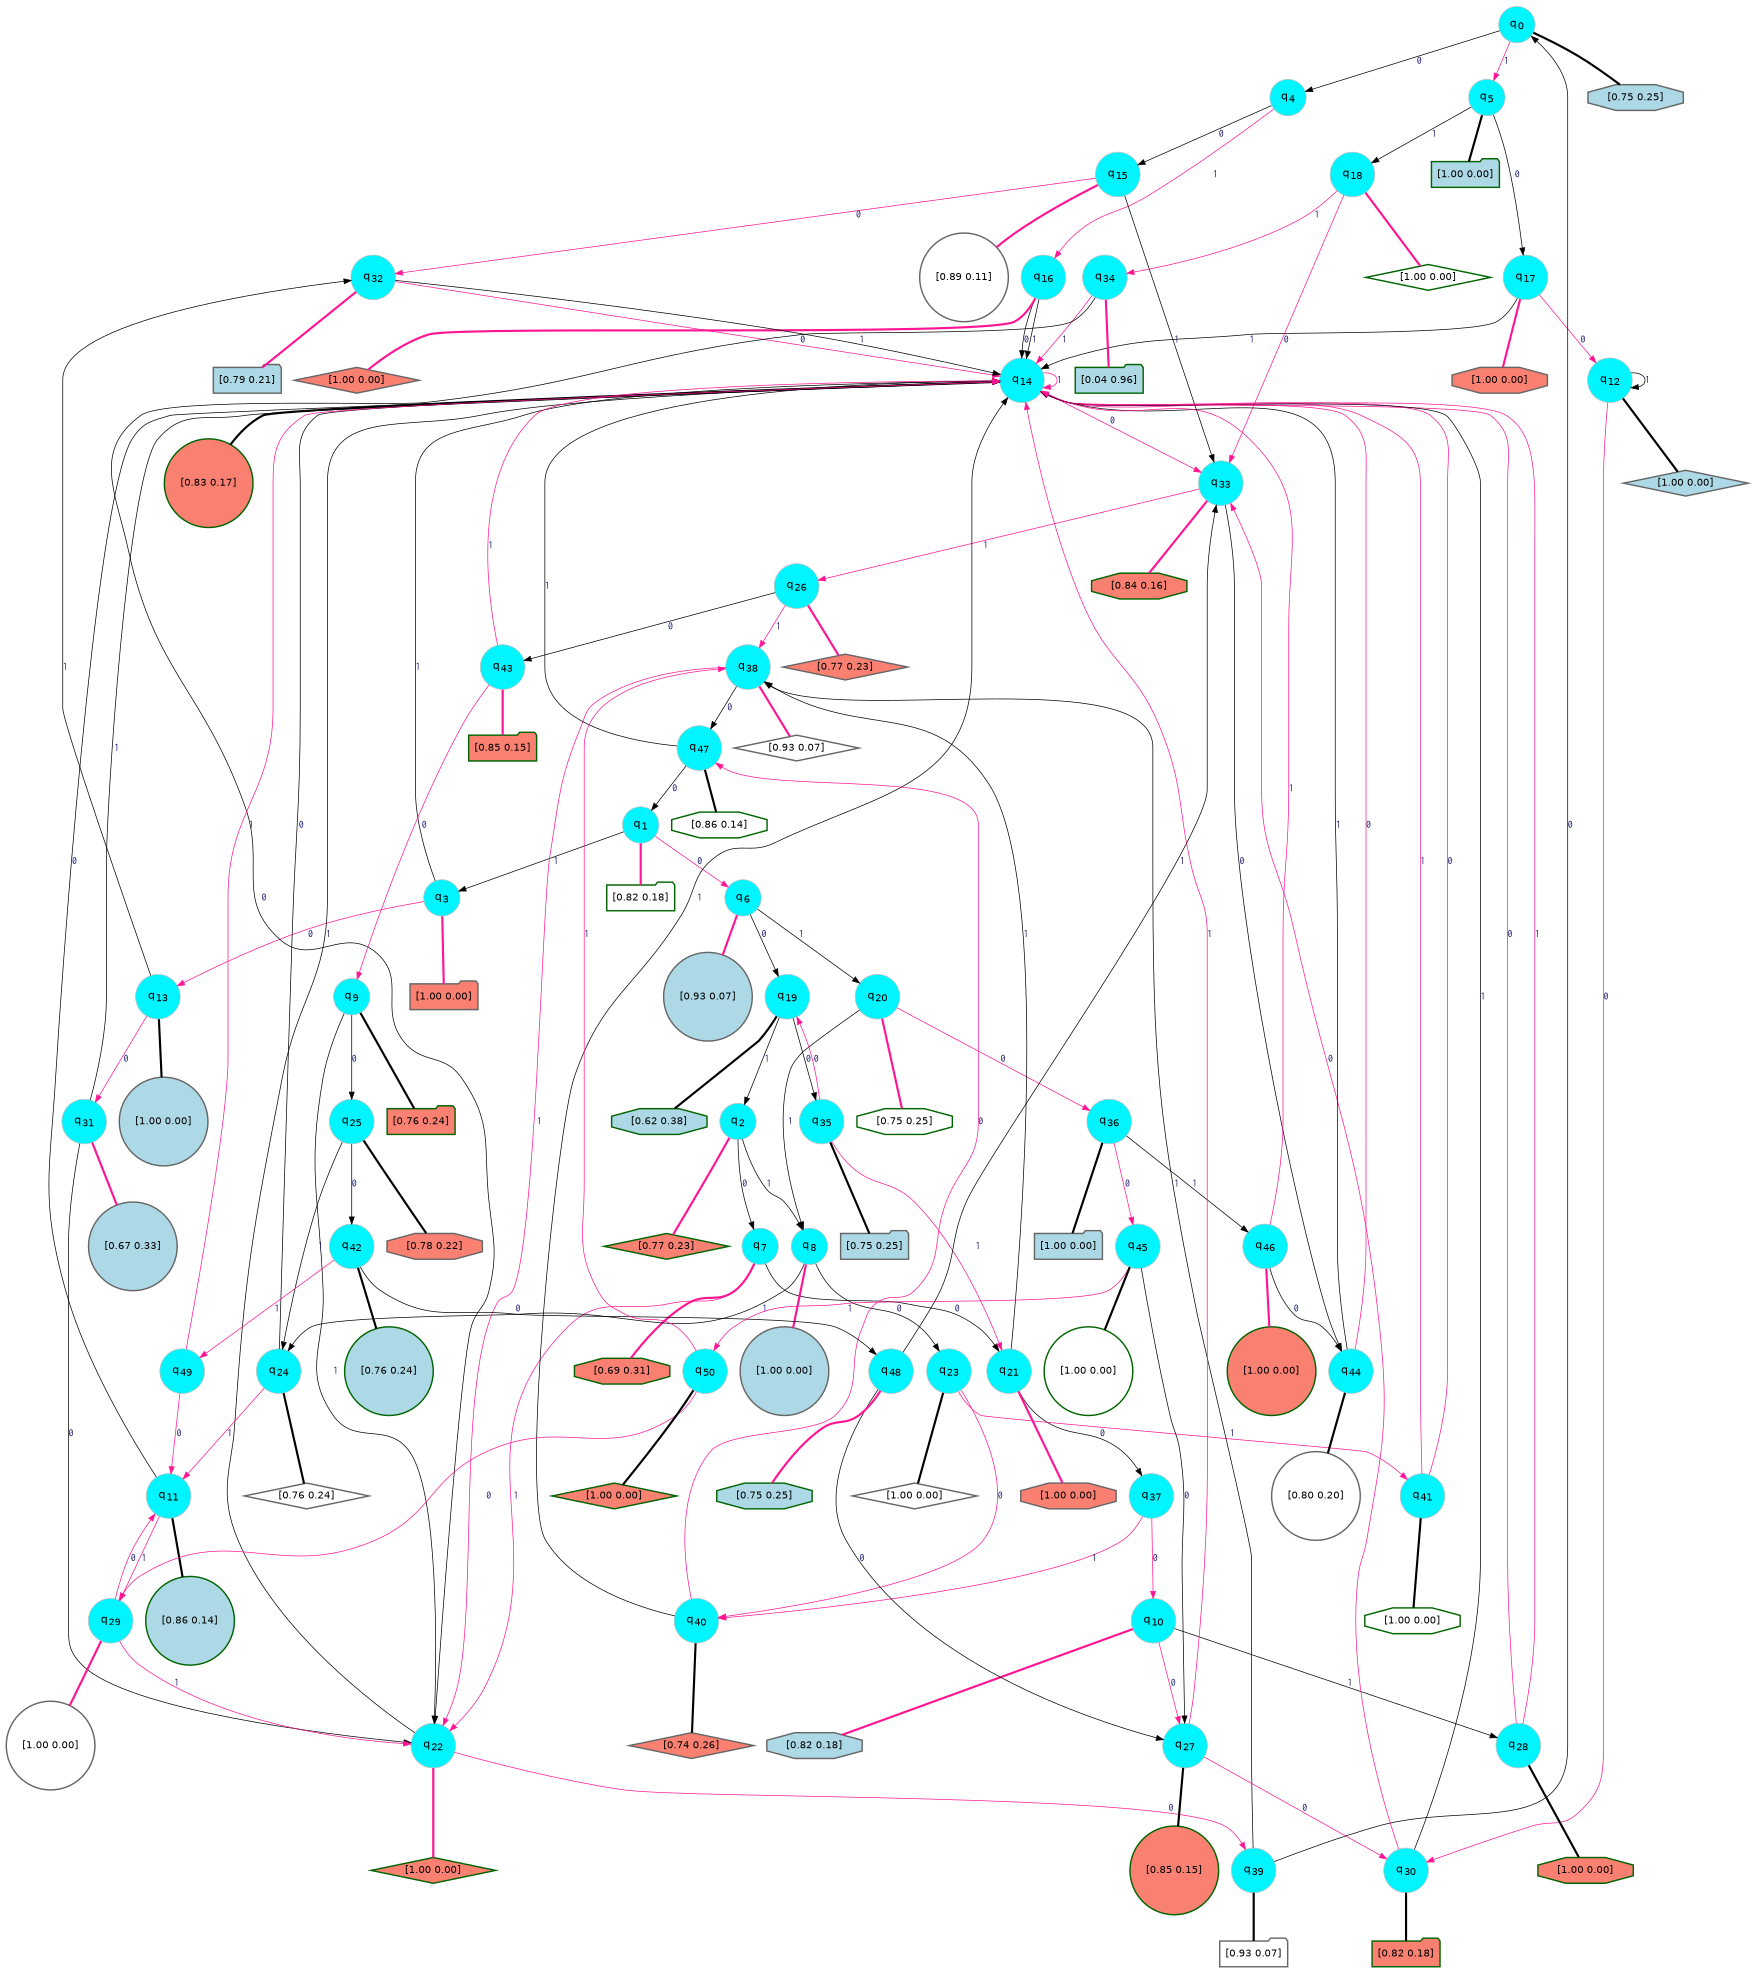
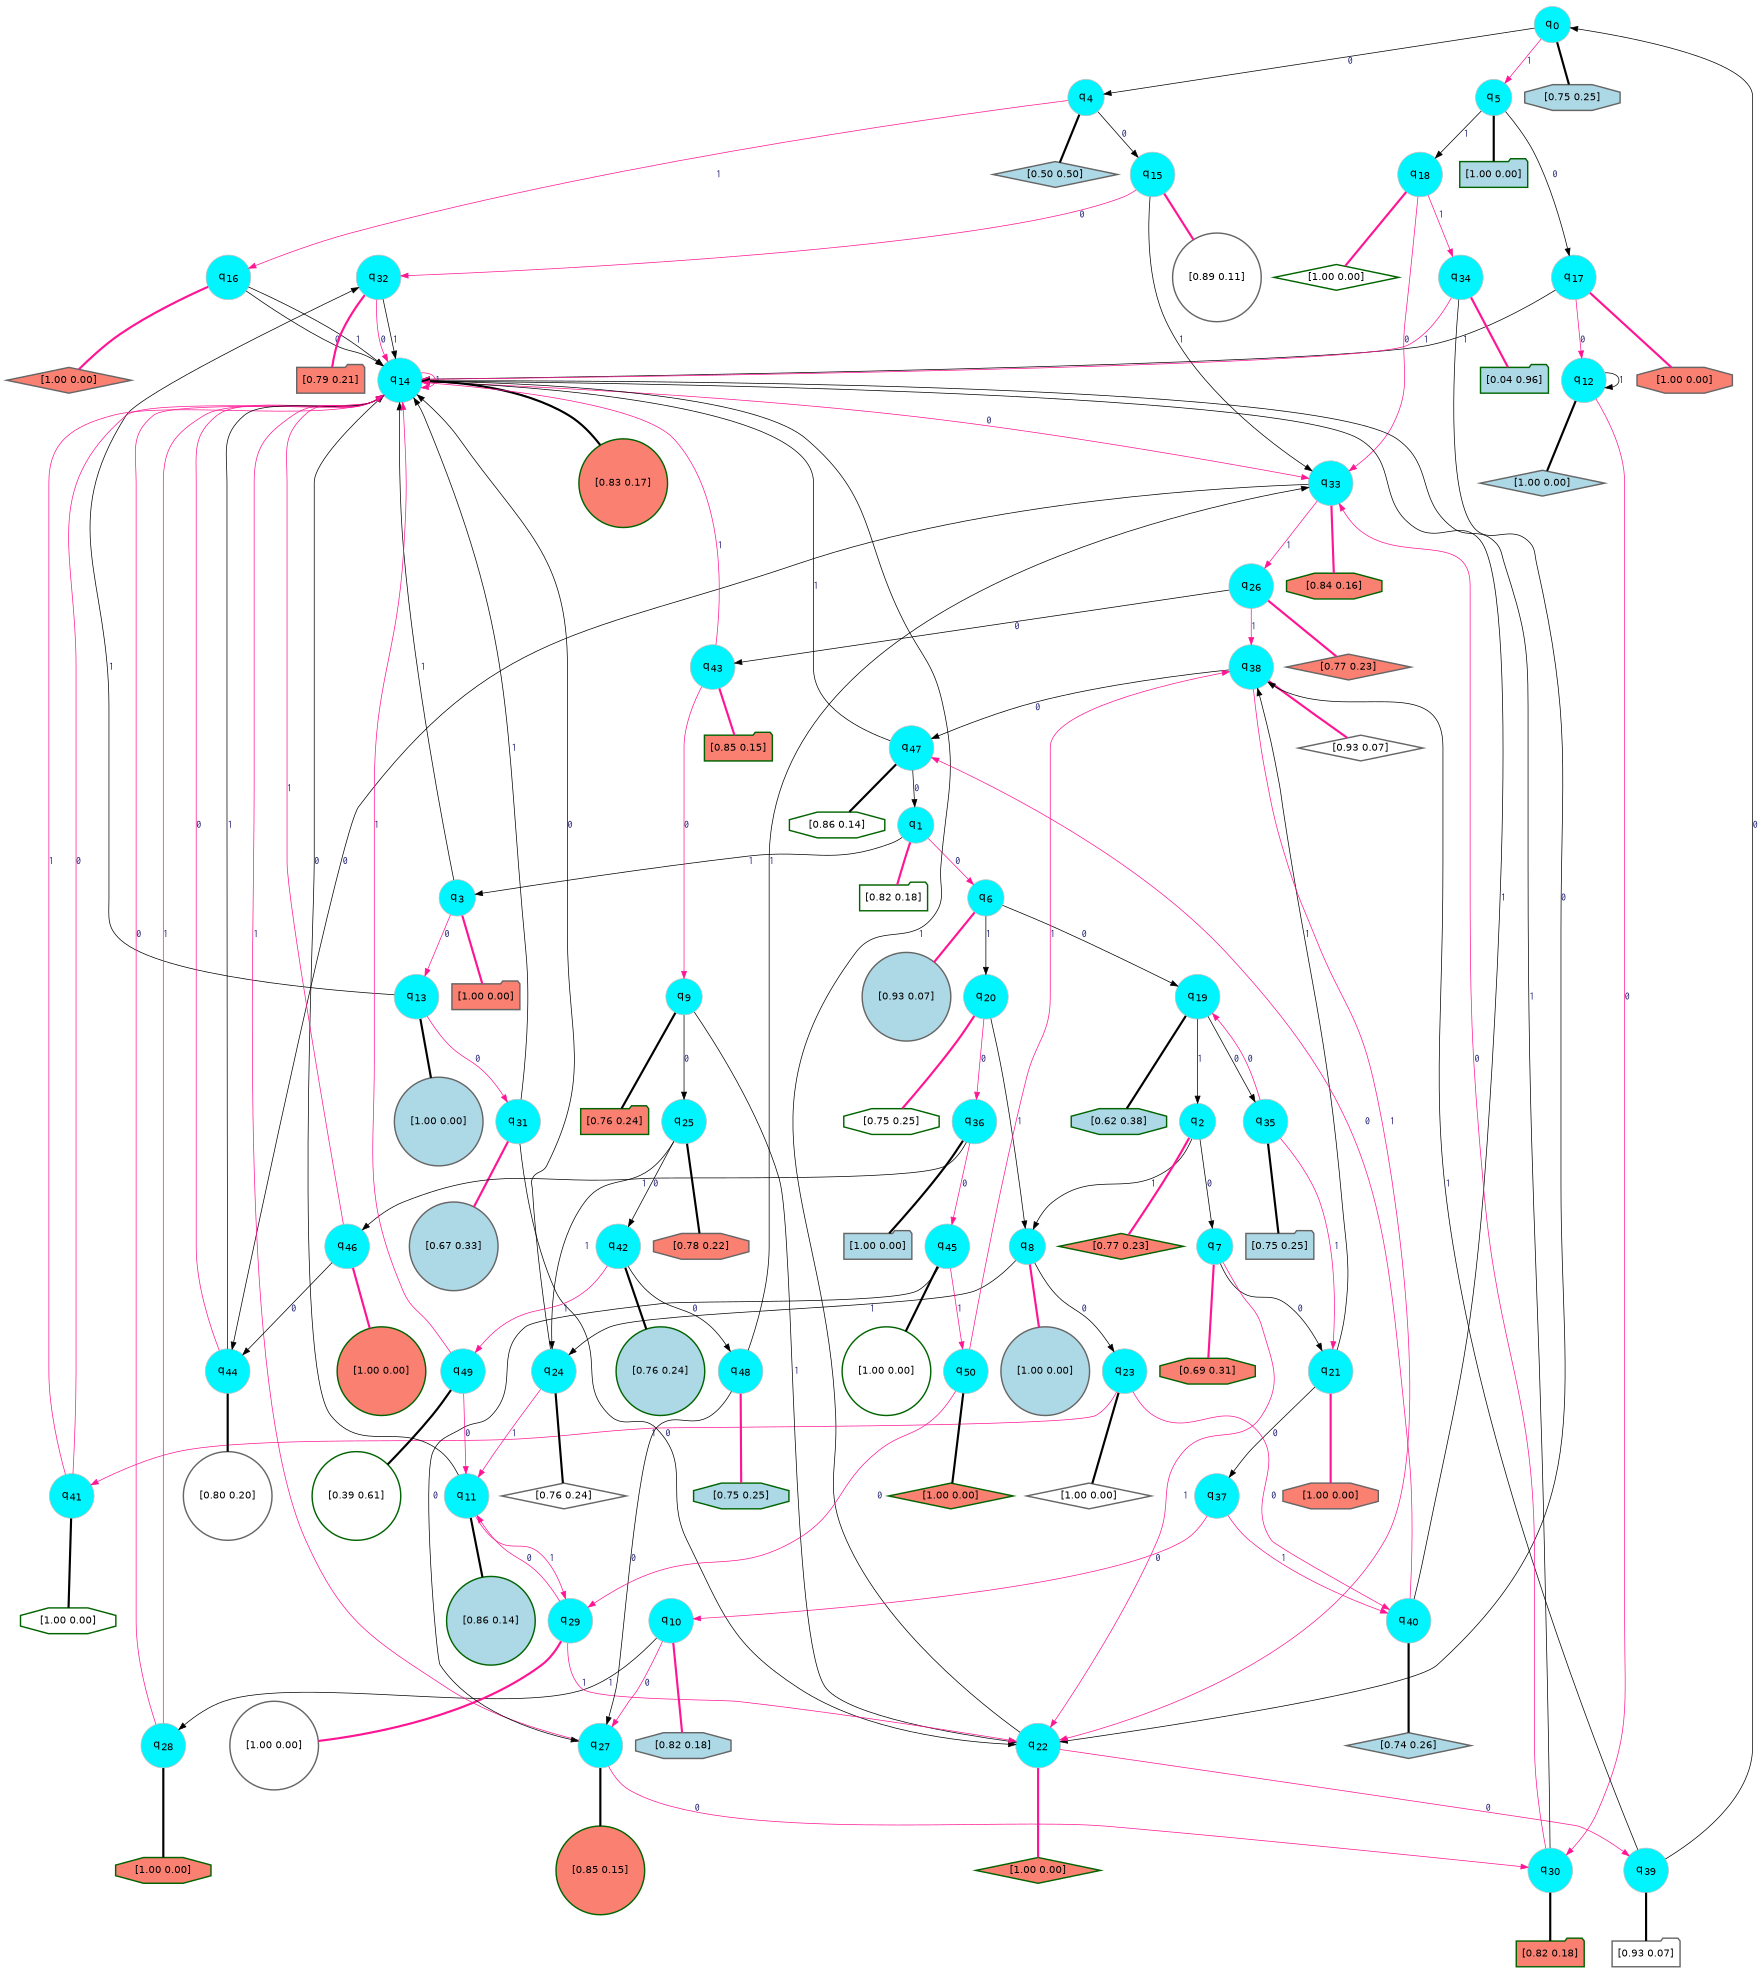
node "[0.50 0.50]": added
node "[0.79 0.21]": fillcolor lightblue -> salmon
node "[0.39 0.61]": added
node "[0.74 0.26]": fillcolor salmon -> lightblue
